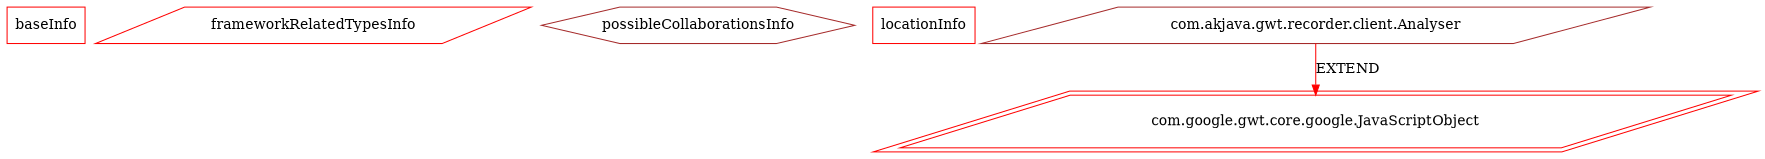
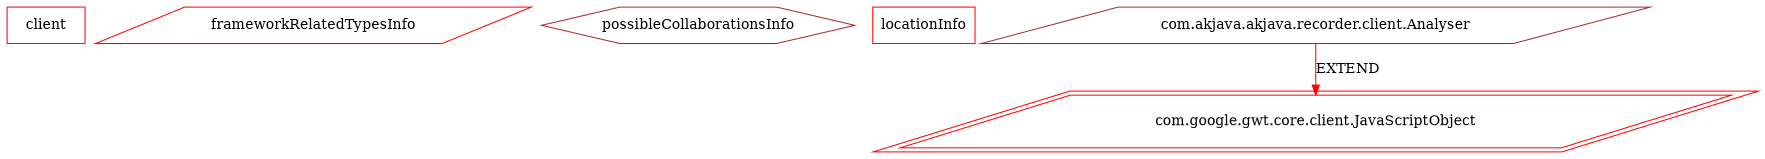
node "baseInfo": label "baseInfo" -> "client"
node "com.akjava.gwt.recorder.client.Analyser": label "com.akjava.gwt.recorder.client.Analyser" -> "com.akjava.akjava.recorder.client.Analyser"
node "com.google.gwt.core.google.JavaScriptObject": label "com.google.gwt.core.google.JavaScriptObject" -> "com.google.gwt.core.client.JavaScriptObject"
